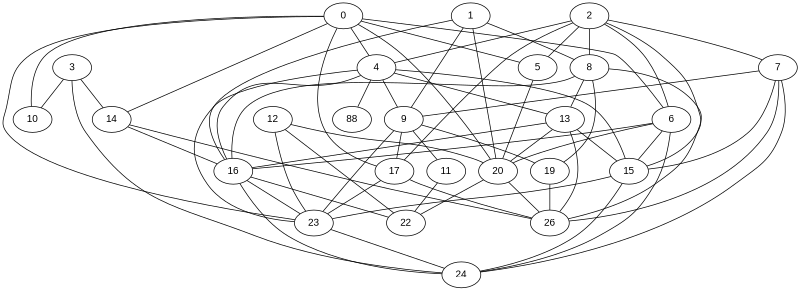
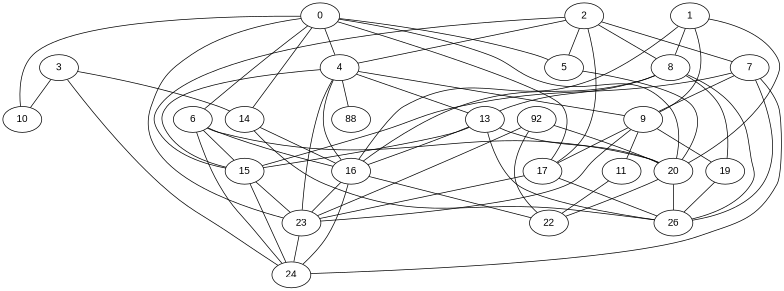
edge "2" -- "6": removed
node "12": label "12" -> "92"
